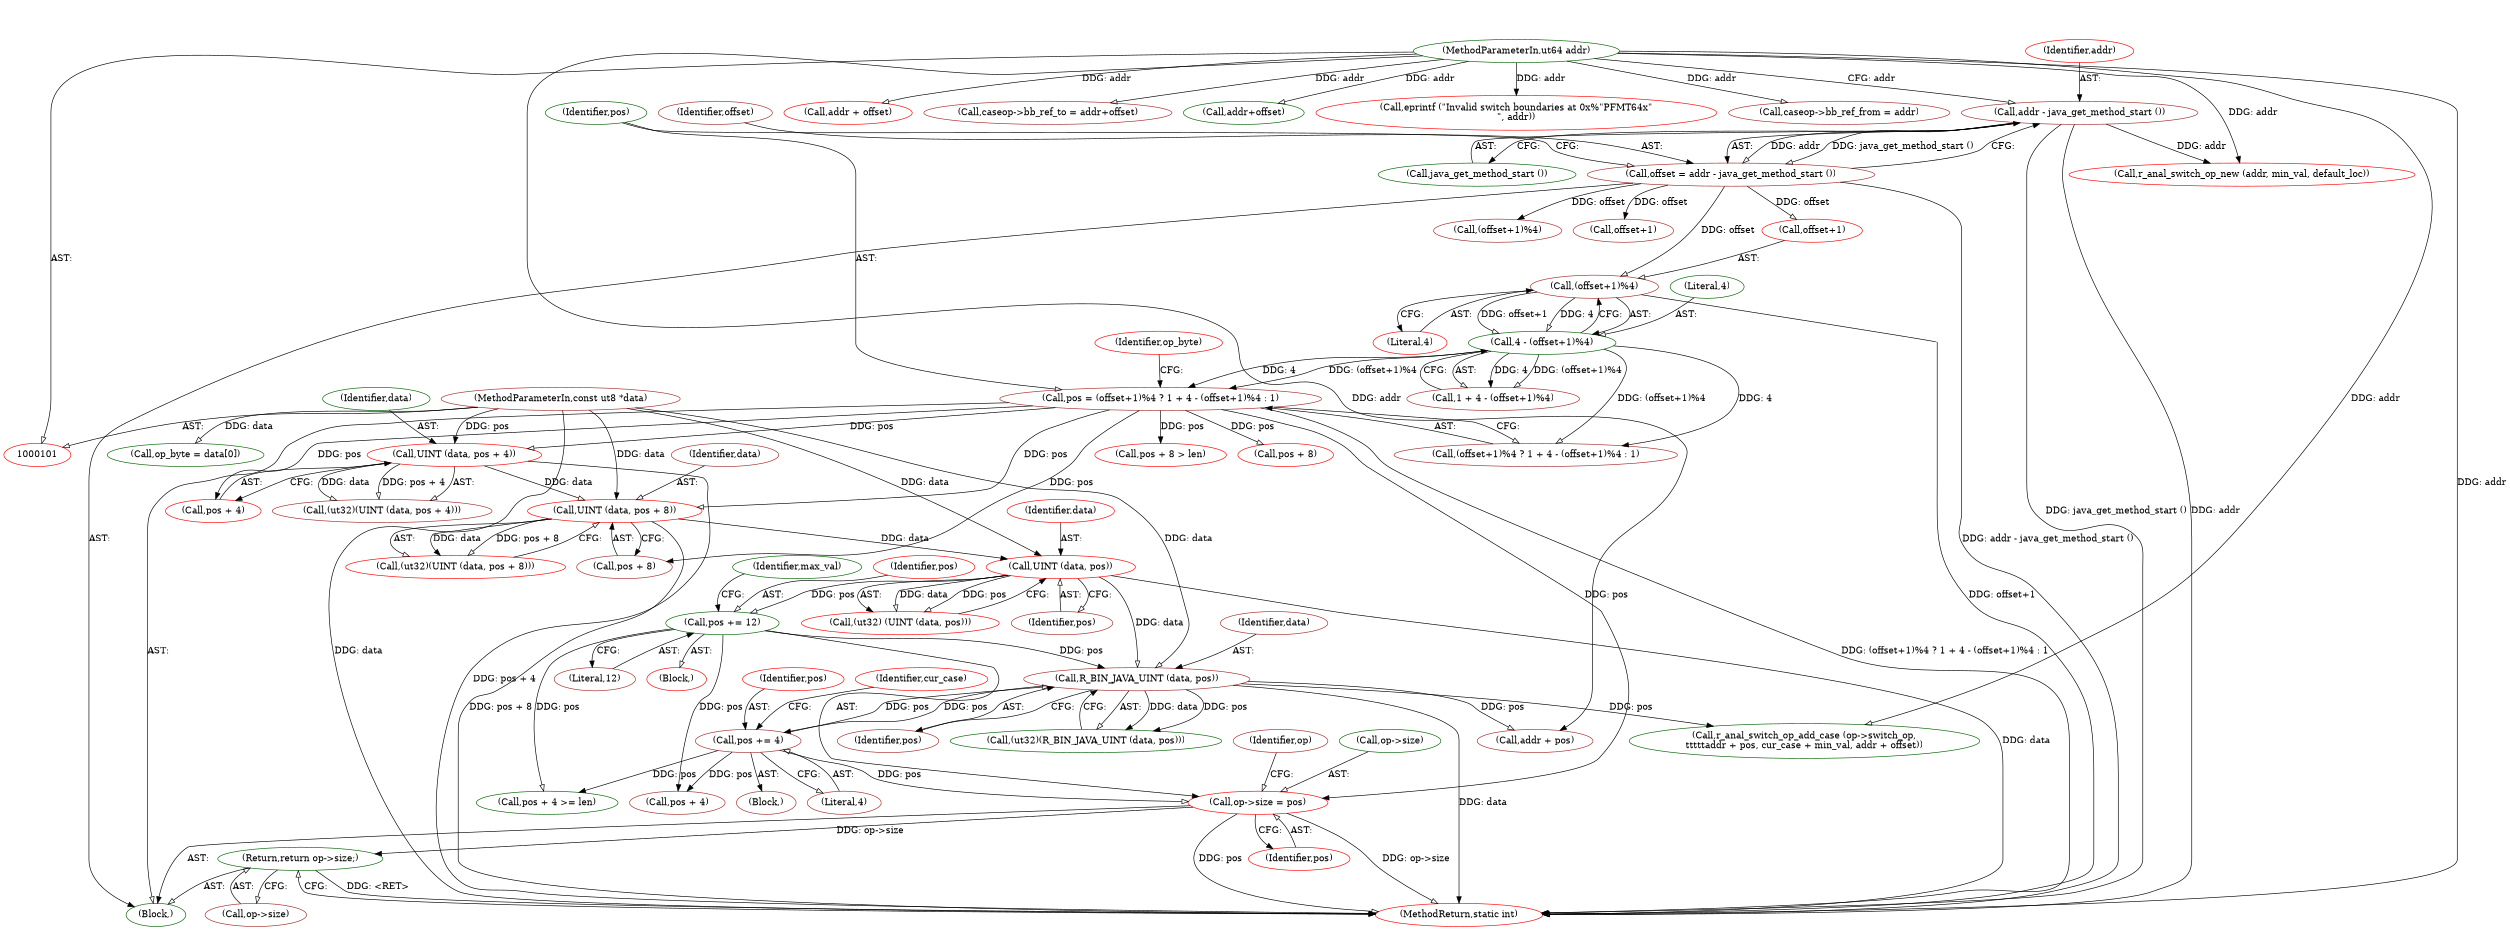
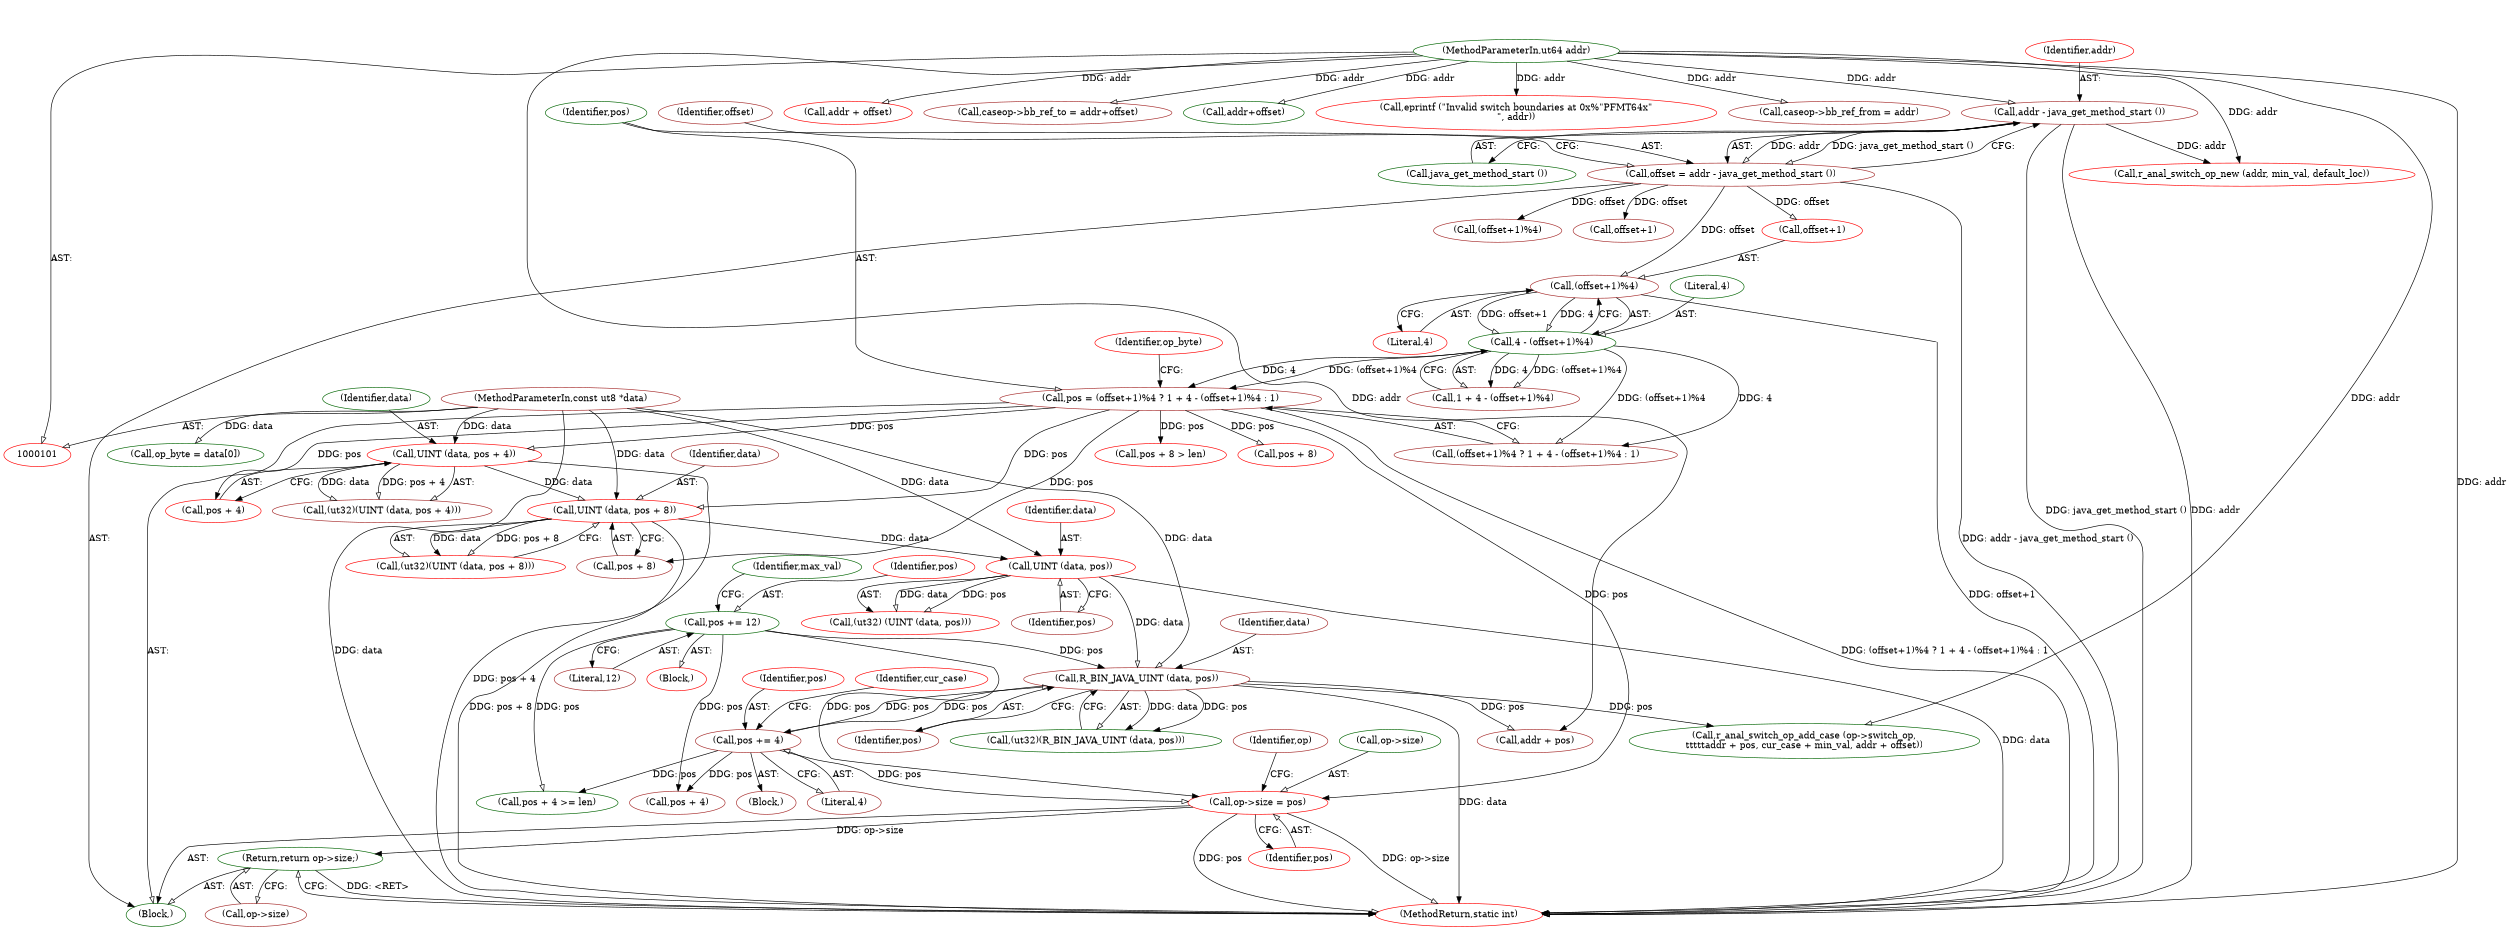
edge "(MethodParameterIn,ut64 addr)" -> "(Call,addr - java_get_method_start ())": label "CFG: addr" -> "DDG: addr"
edge "(MethodParameterIn,const ut8 *data)" -> "(Call,UINT (data, pos + 4))": label "DDG: pos" -> "DDG: data"
edge "(Call,UINT (data, pos))" -> "(Call,pos += 12)": removed, label "DDG: pos"
edge "(Call,(ut32) (UINT (data, pos)))" -> "(Call,UINT (data, pos))": removed, label "CFG:"
edge "(Call,pos += 12)" -> "(Call,op->size = pos)": label "AST: " -> "DDG: pos"
edge "(Identifier,op)" -> "(Call,op->size = pos)": arrowhead onormal -> normal
